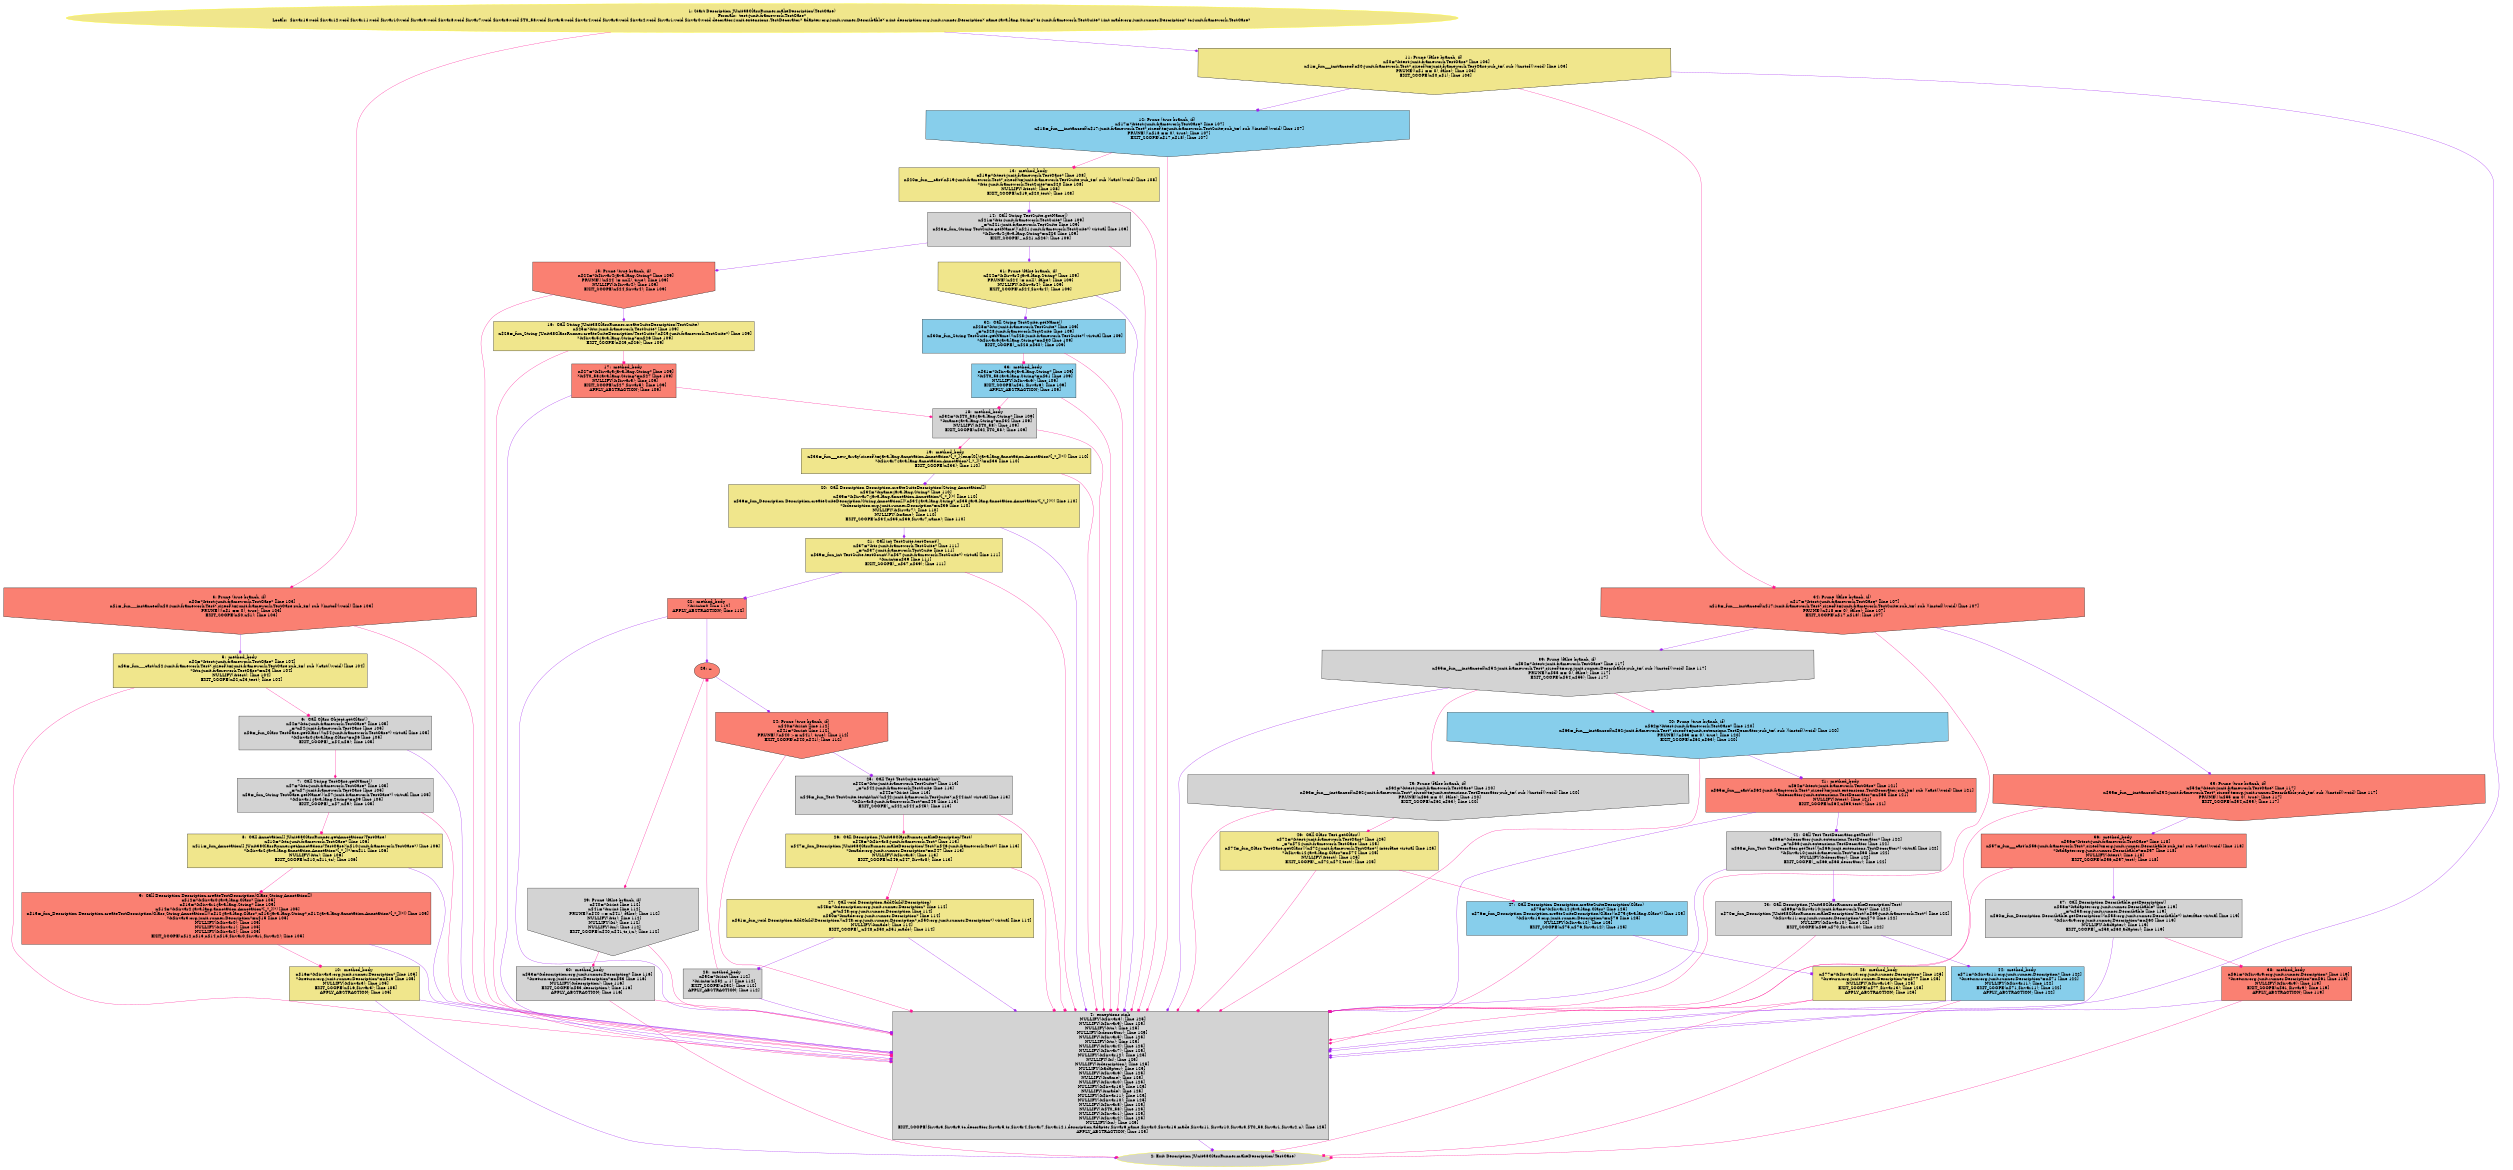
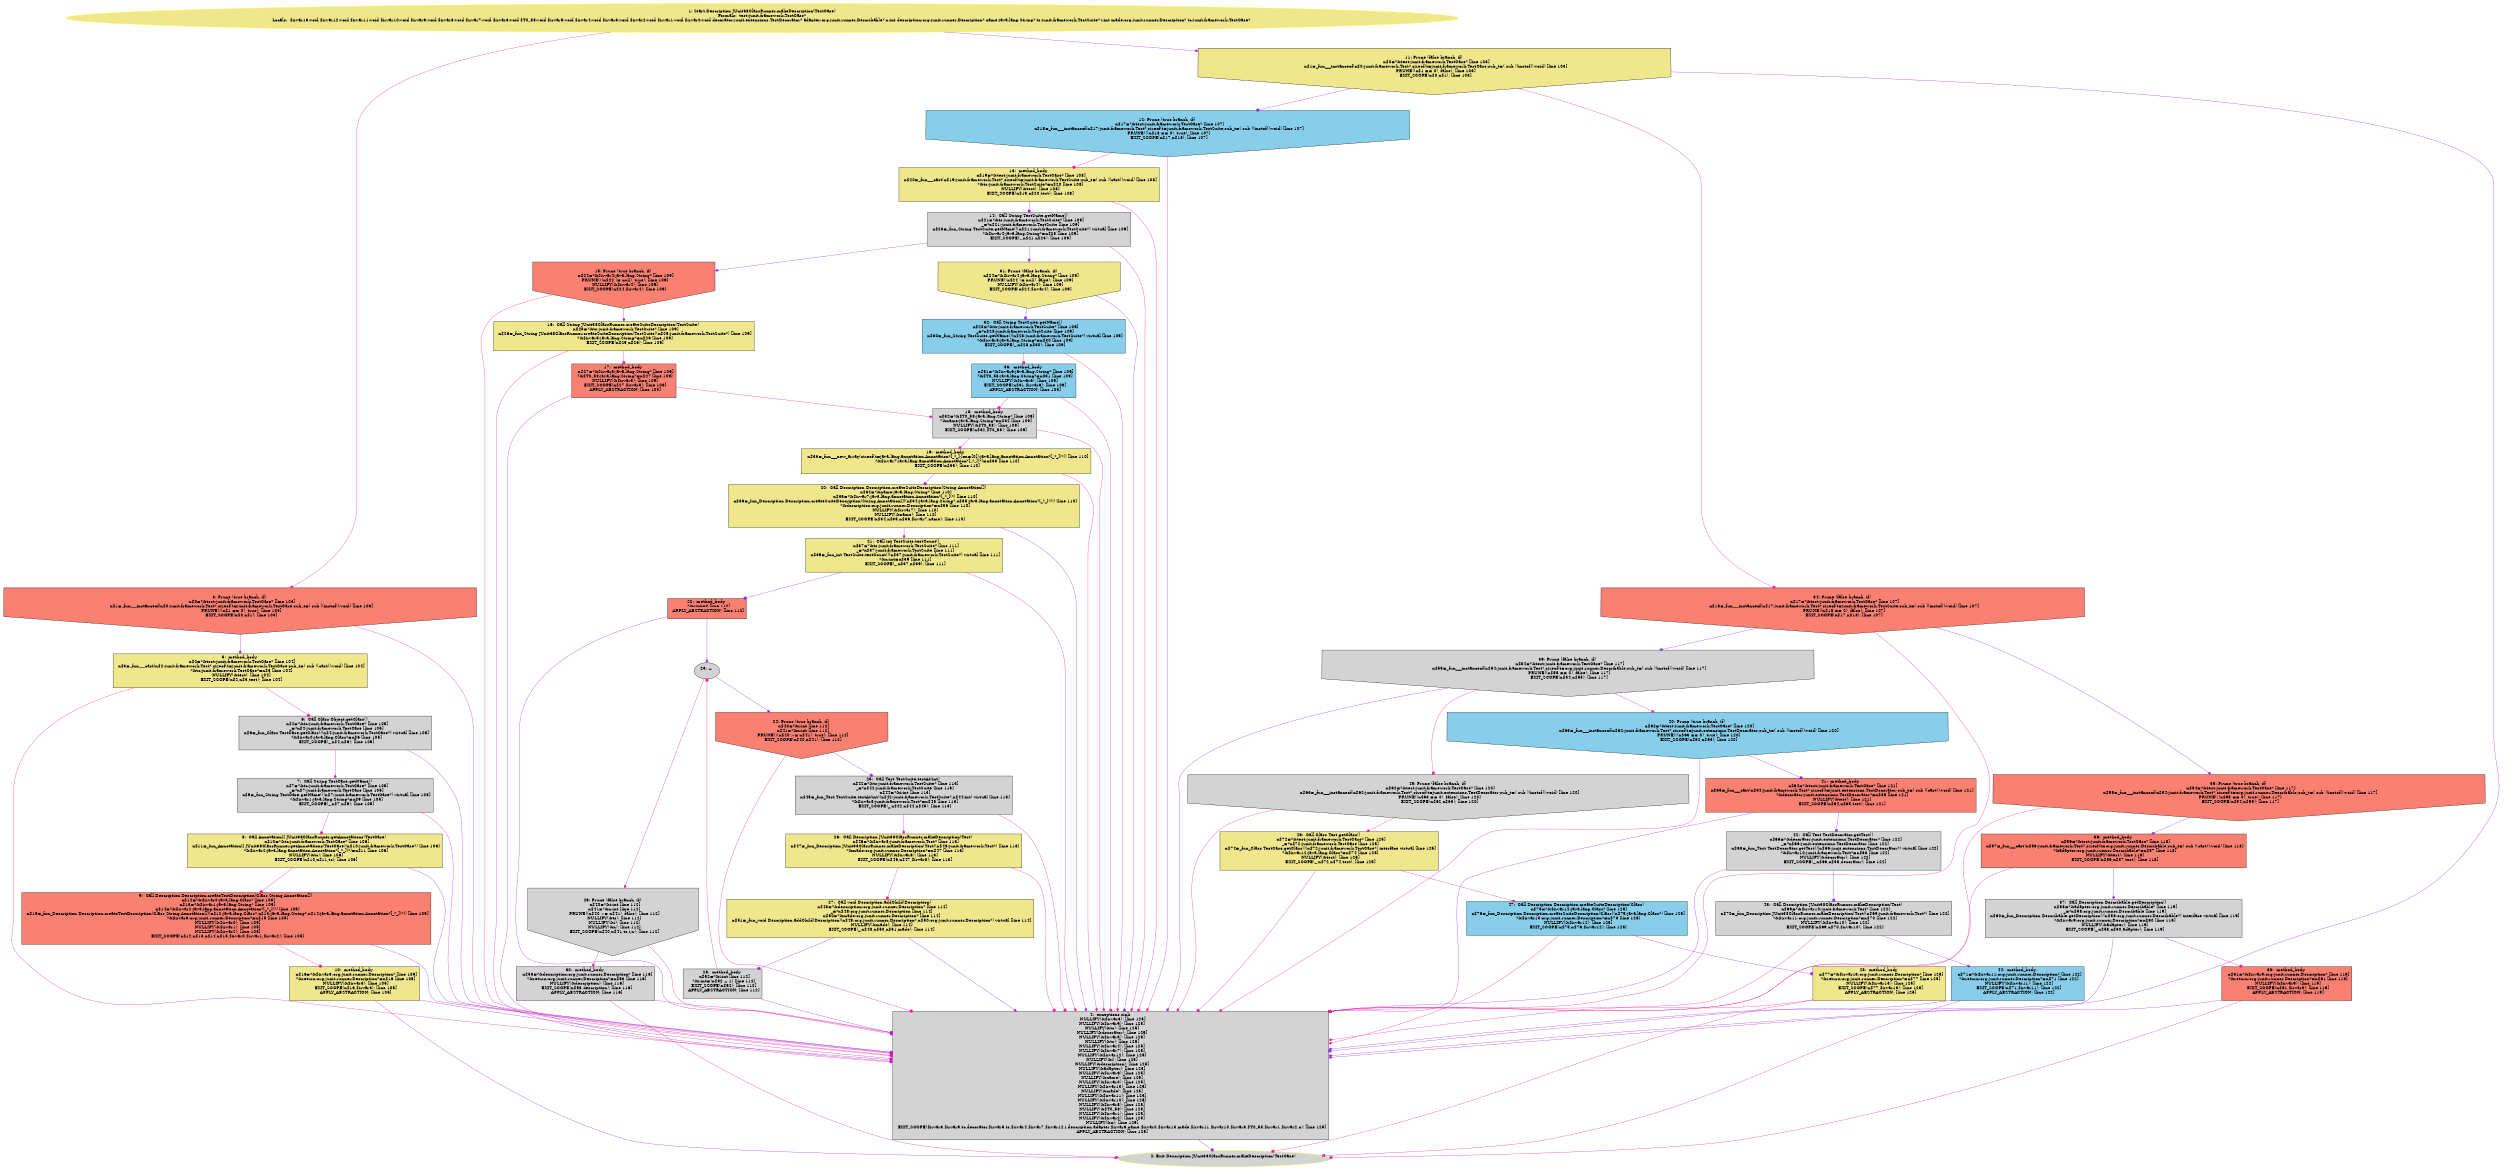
node "23: +": fillcolor salmon -> lightgrey
